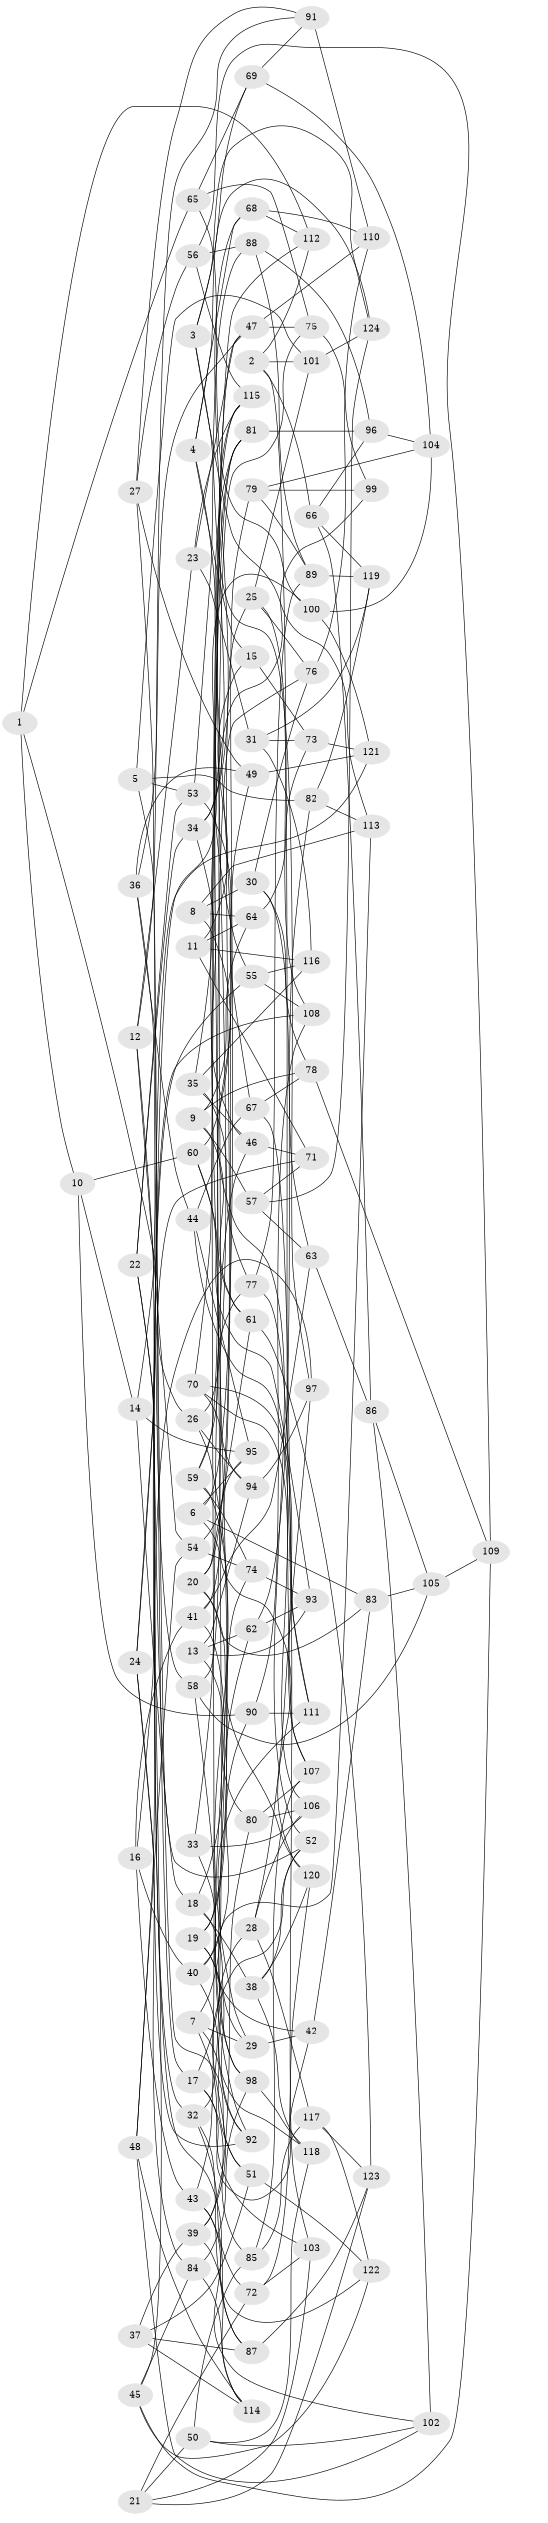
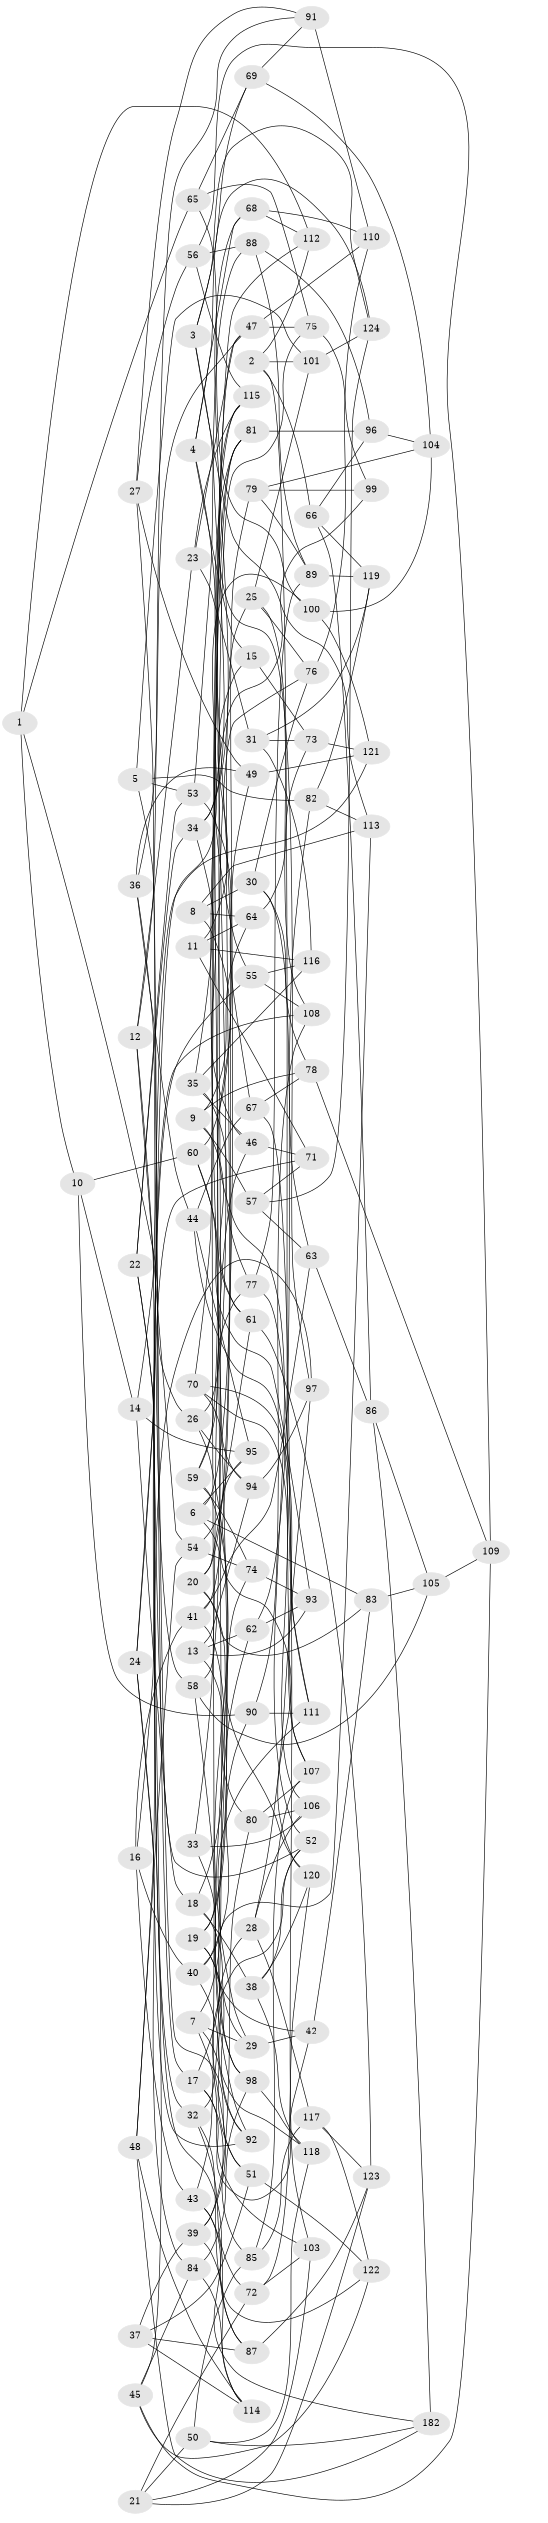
node "102": label "102" -> "182"
